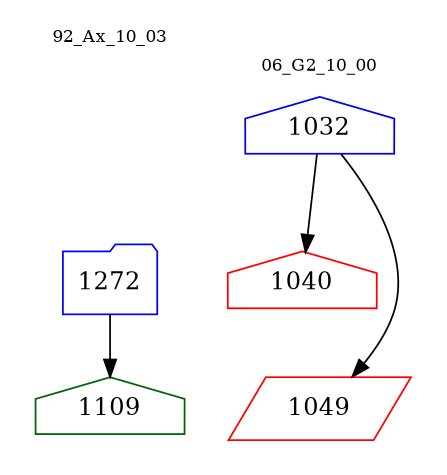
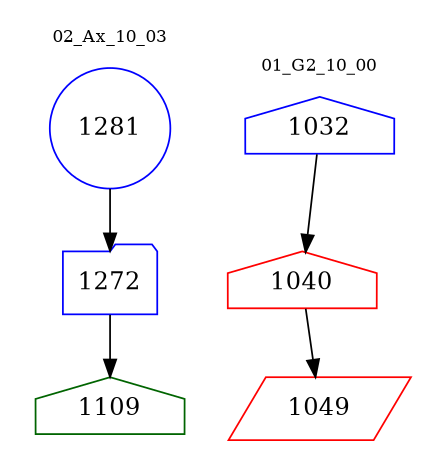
cluster "92_Ax_10_03": label "92_Ax_10_03" -> "02_Ax_10_03"
cluster "06_G2_10_00": label "06_G2_10_00" -> "01_G2_10_00"
node "1281": added
edge "1032" -> "1049": now "1040" -> "1049"
